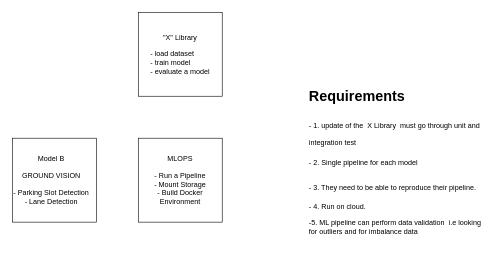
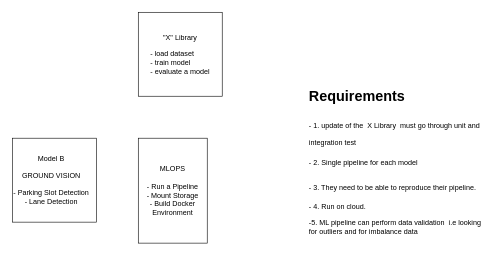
node "MLOPS - Run a Pipeline - Mount Storage - Build Docker Environment": size 84x84 -> 69x105
